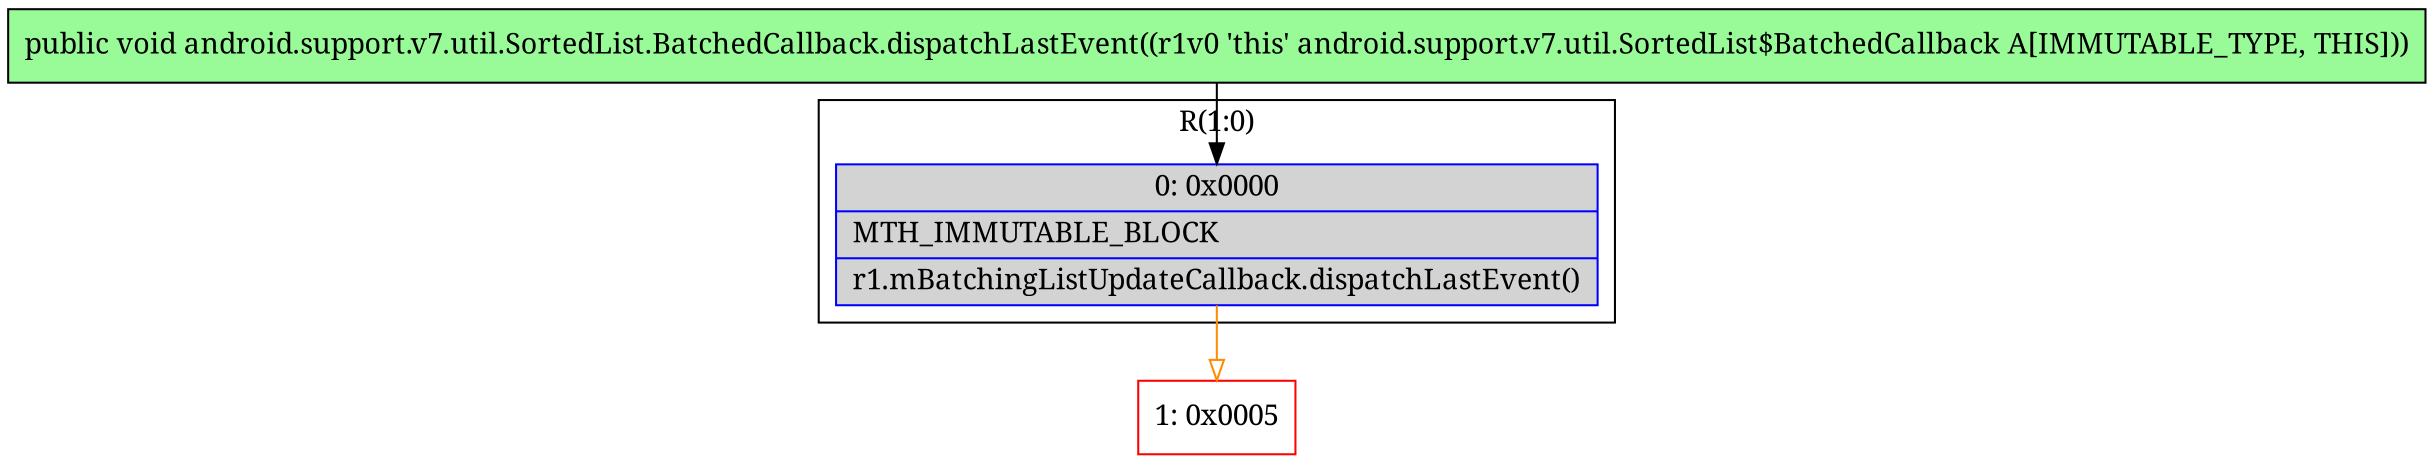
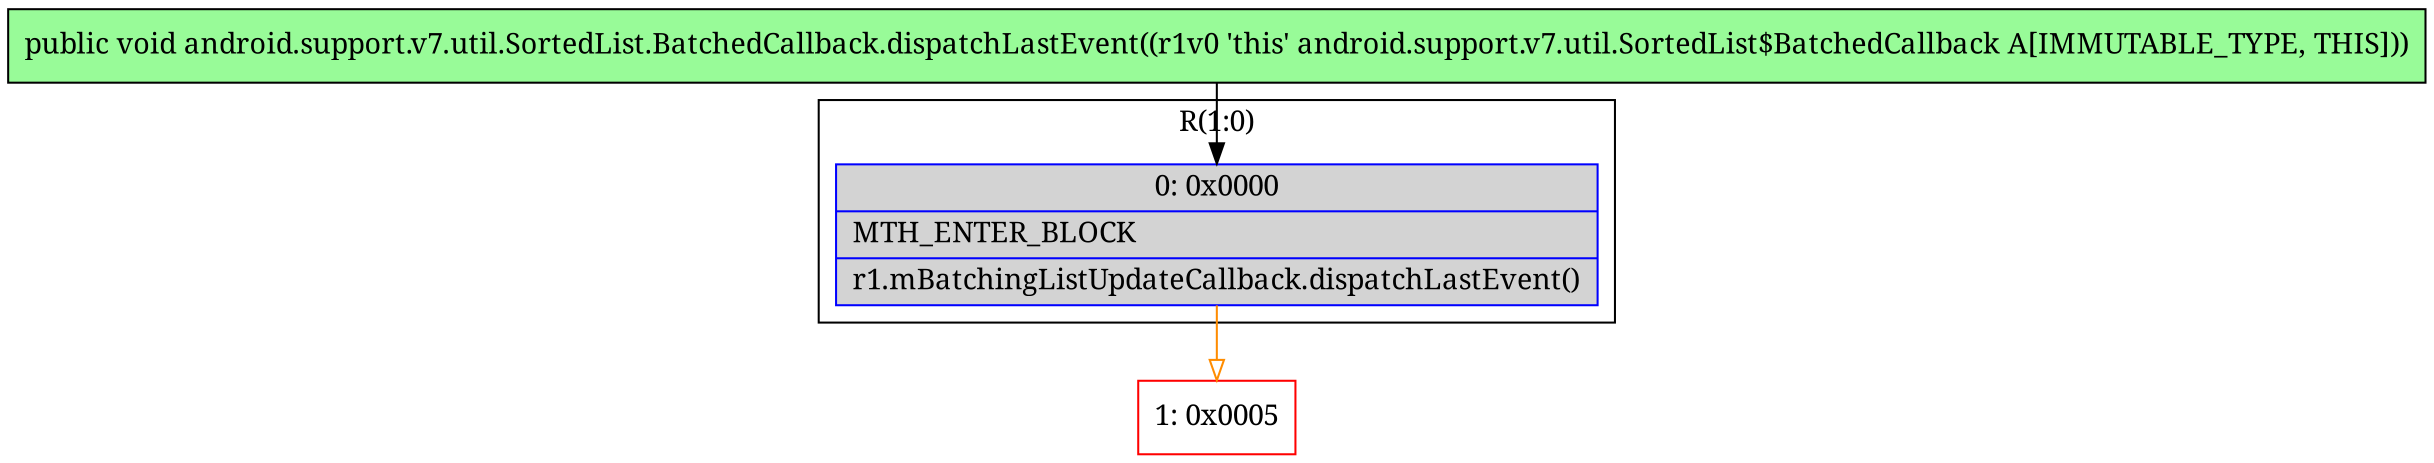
node "0: 0x0000": text "MTH_IMMUTABLE_BLOCK" -> "MTH_ENTER_BLOCK"
